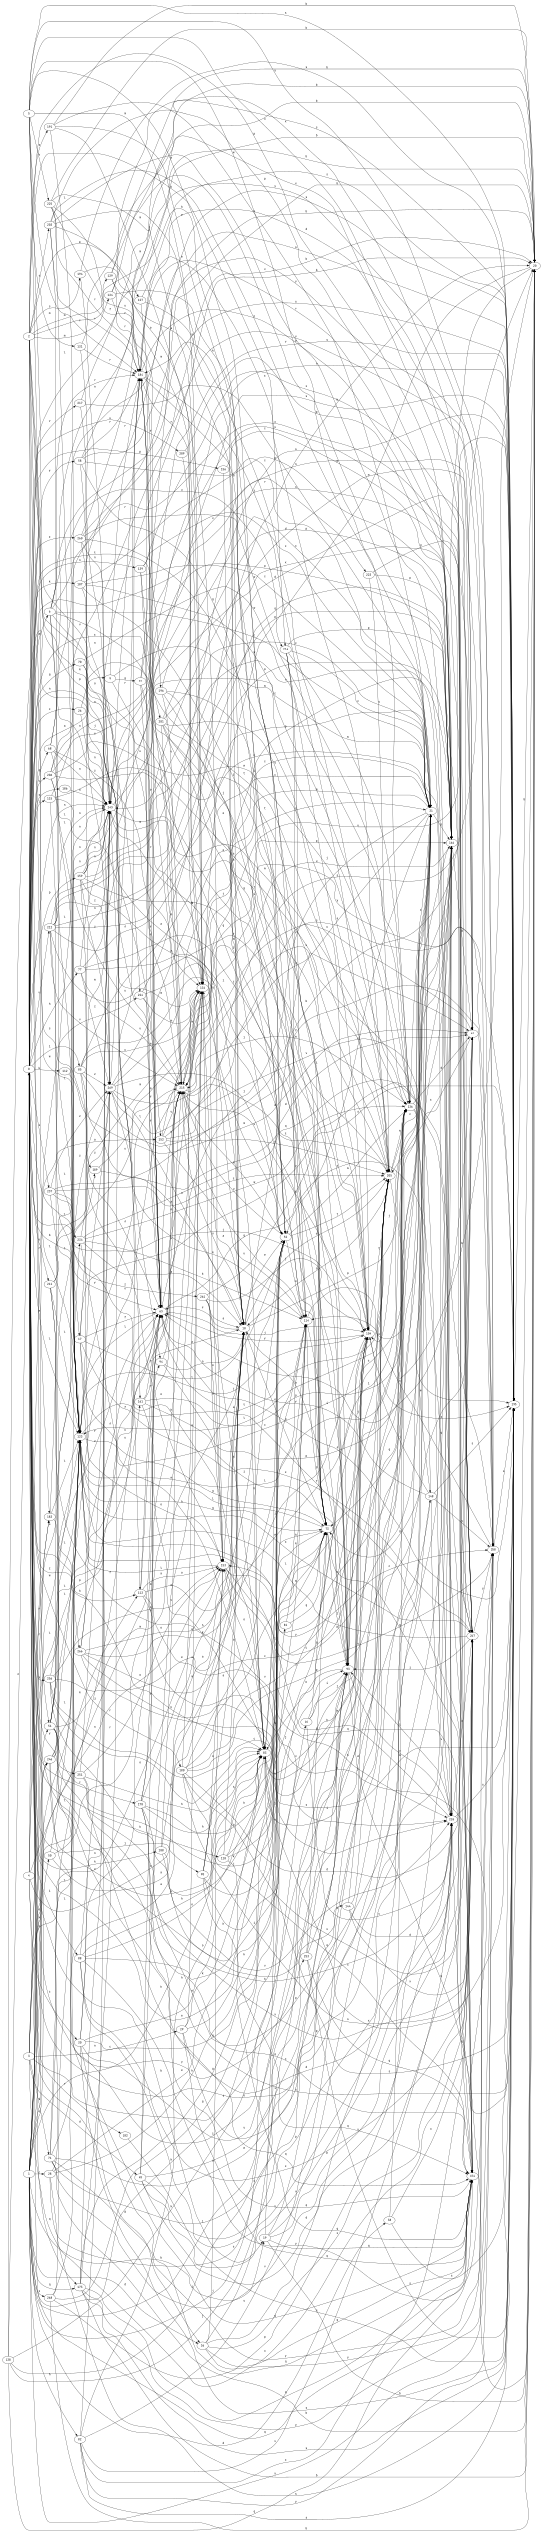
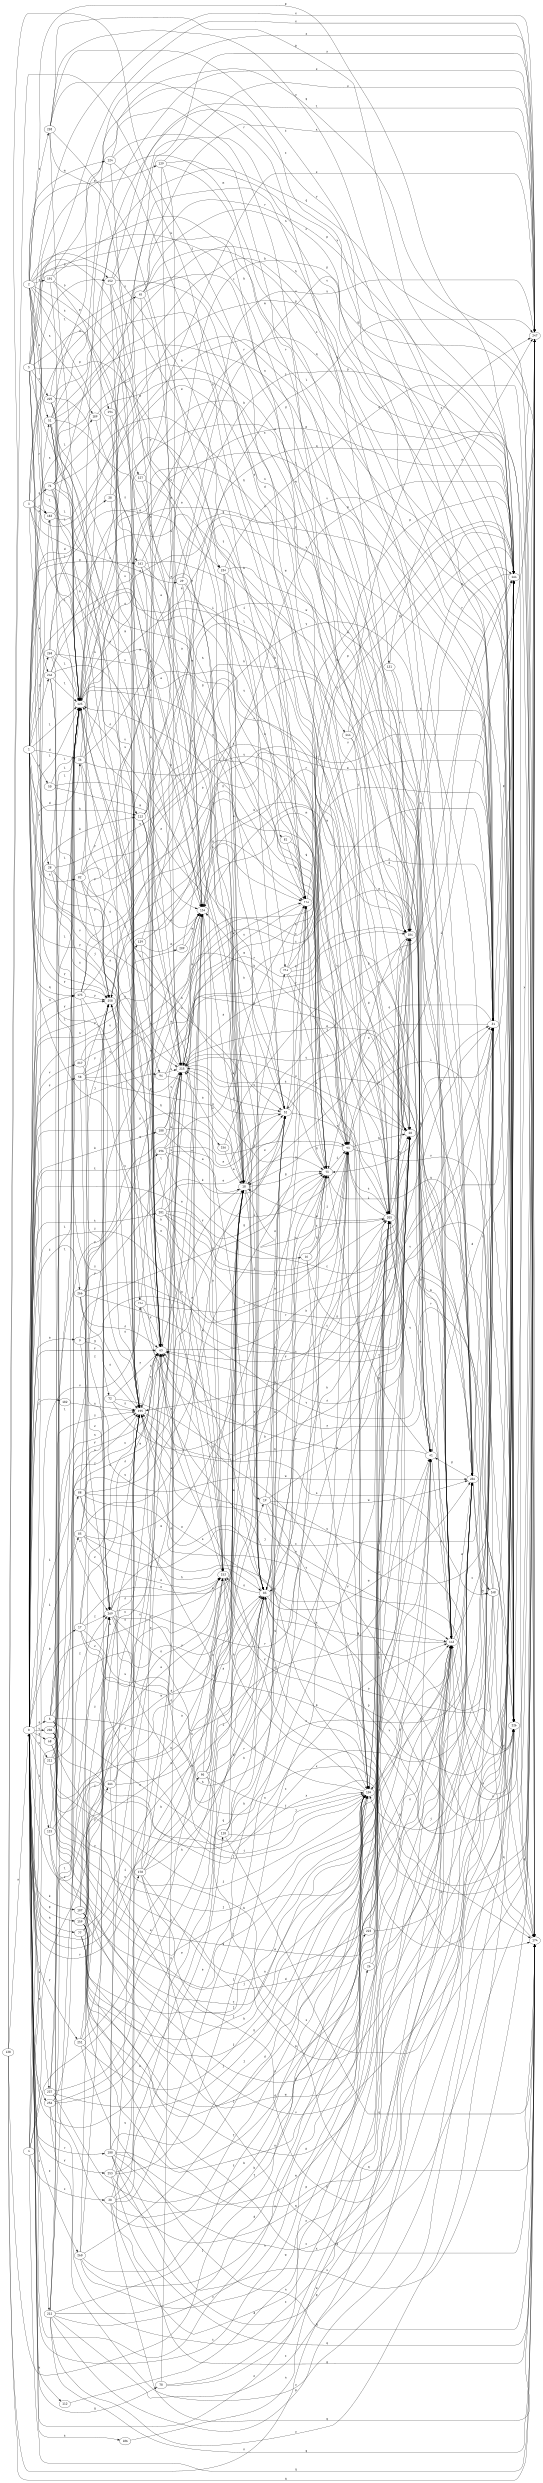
edge "129" -> "215": added, label "u"
edge "123" -> "143": now "123" -> "236"
